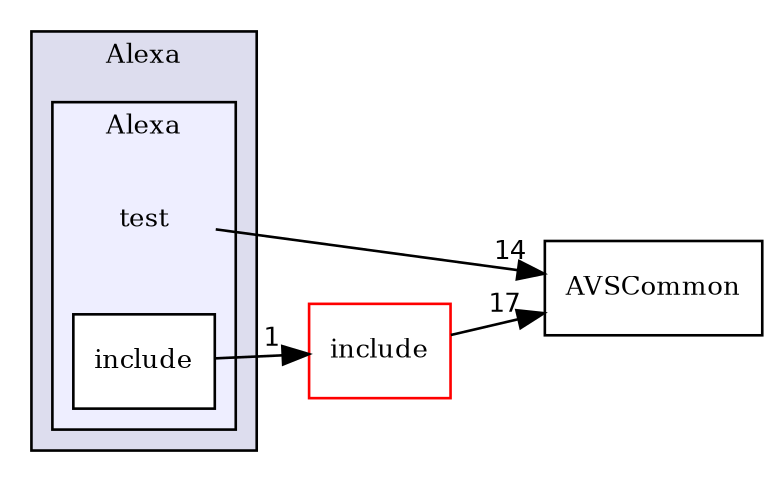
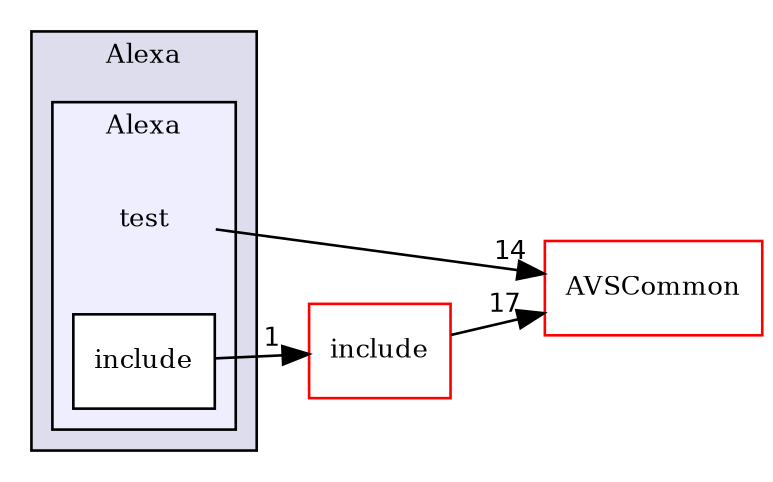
node "AVSCommon": color black -> red
